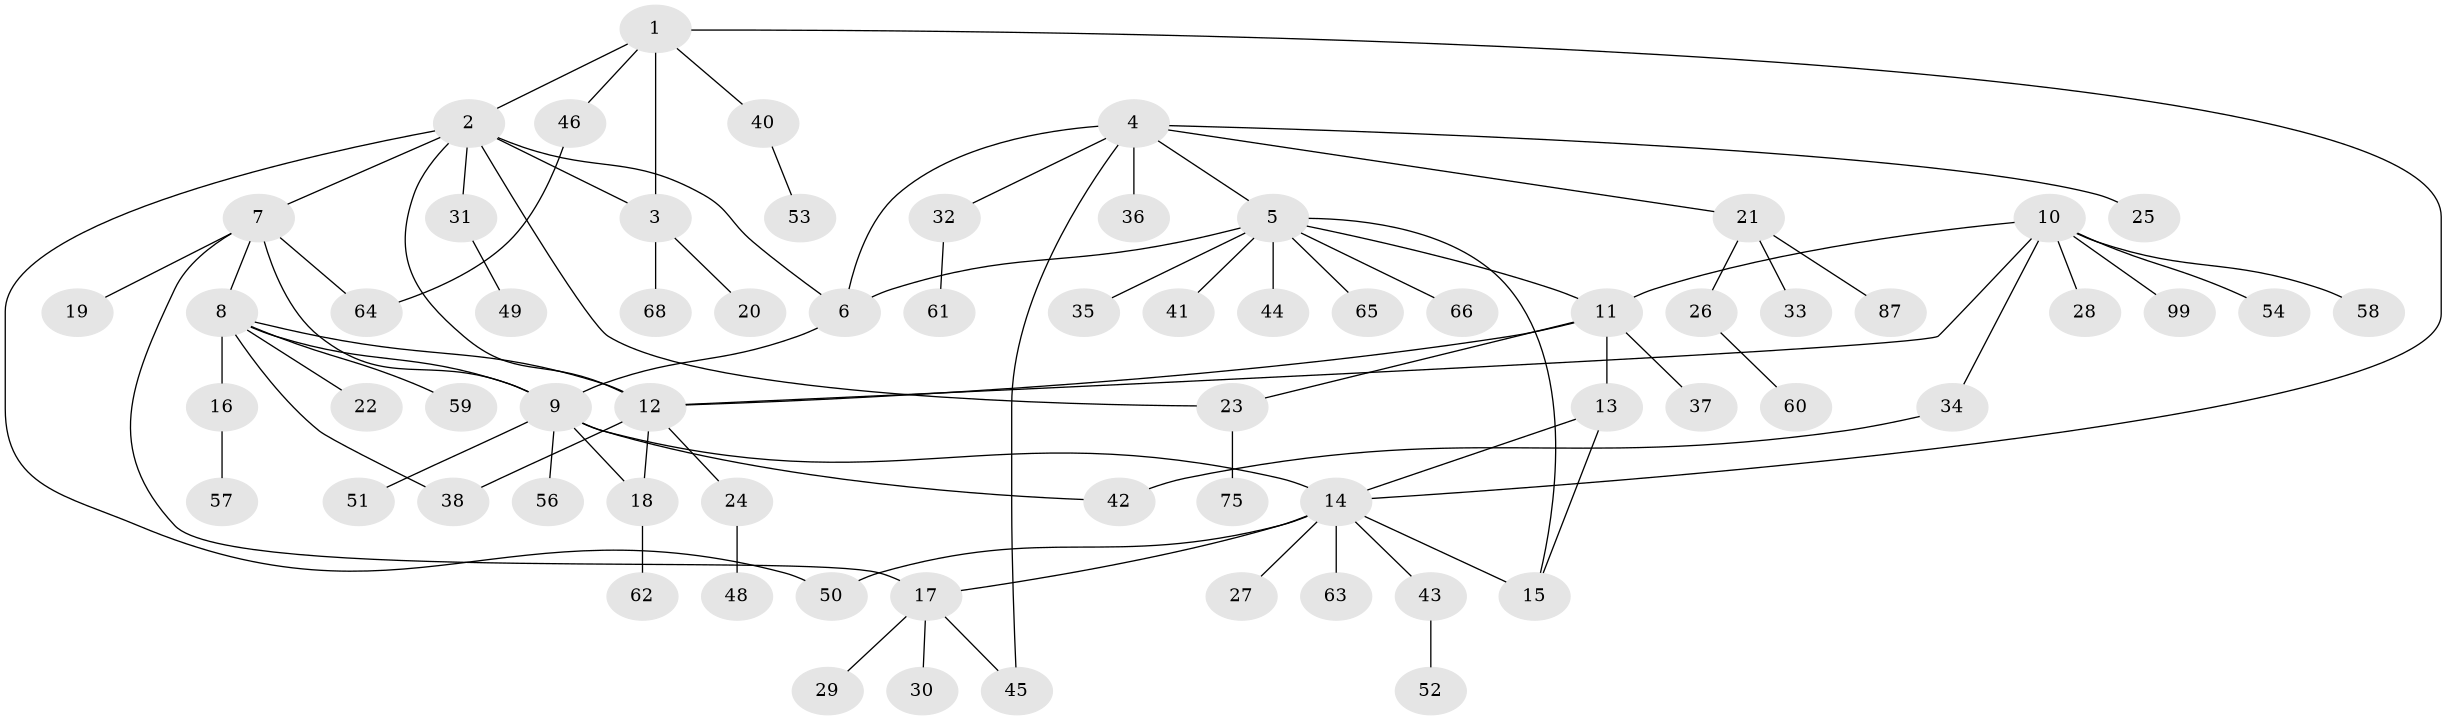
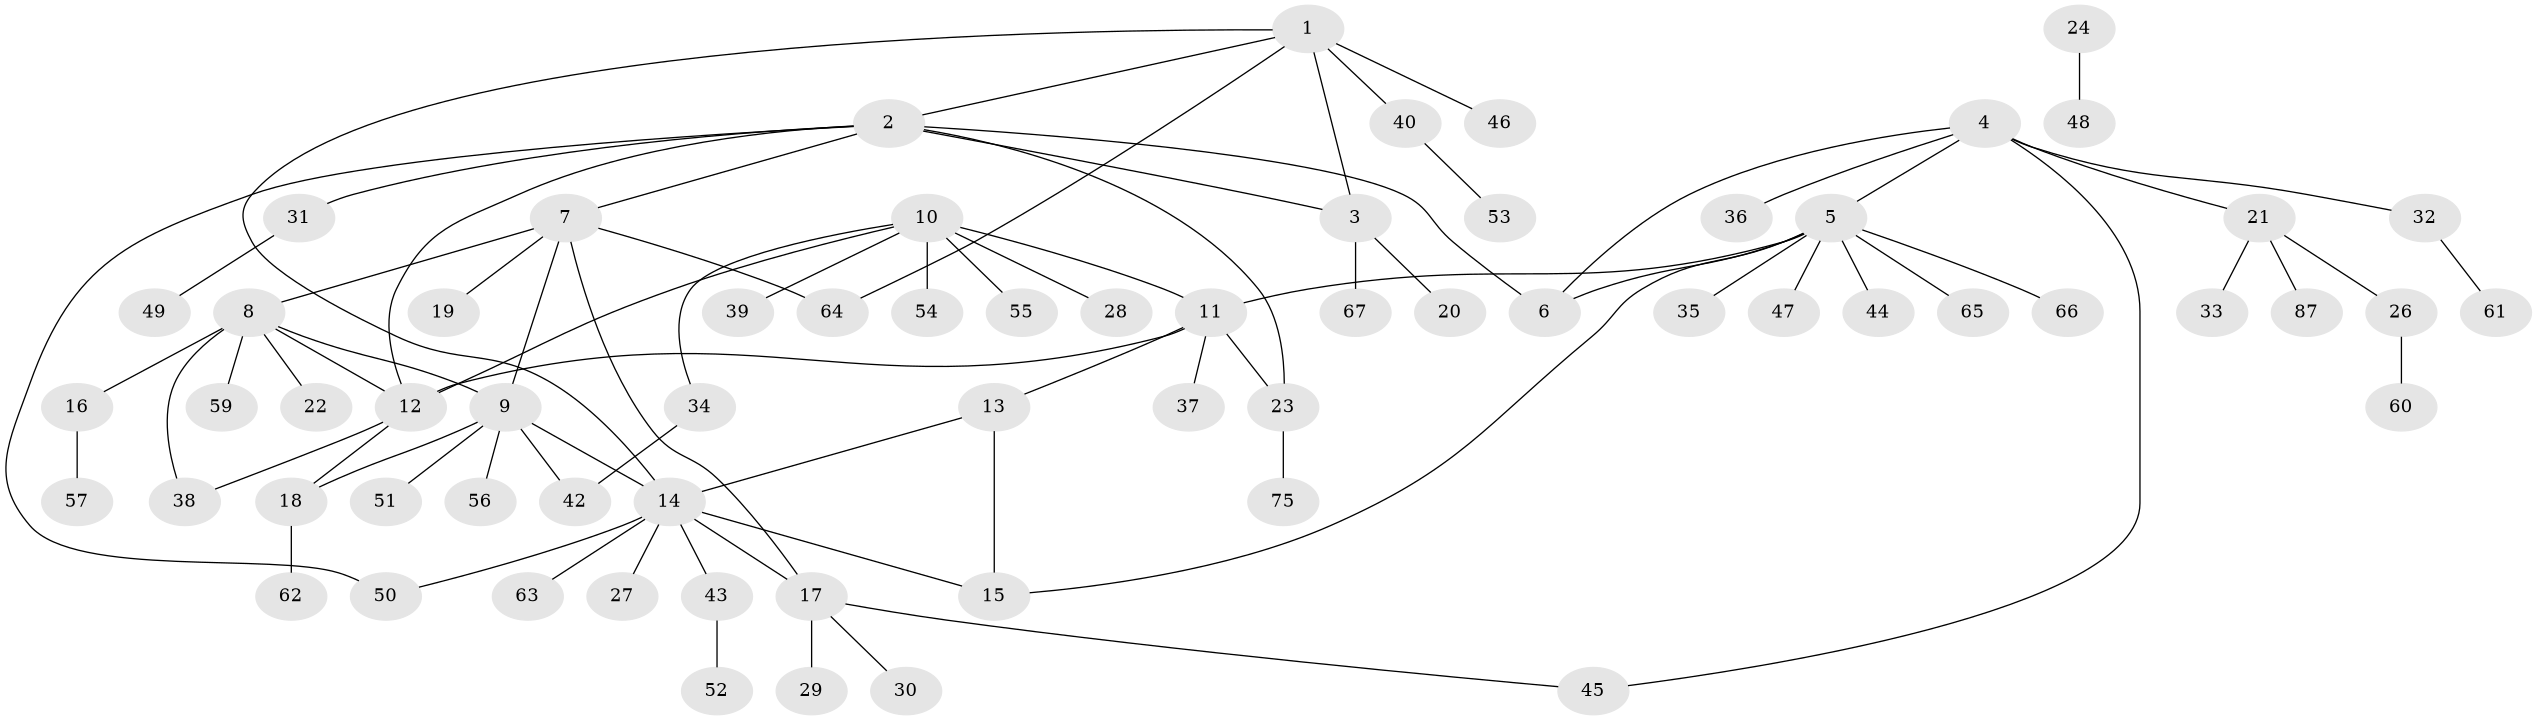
node "25": removed
edge "46" -- "64": now "1" -- "64"
node "68": label "68" -> "67"
node "41": label "41" -> "47"
node "99": label "99" -> "39"
node "58": label "58" -> "55"
edge "6" -- "9": removed
edge "12" -- "24": removed
